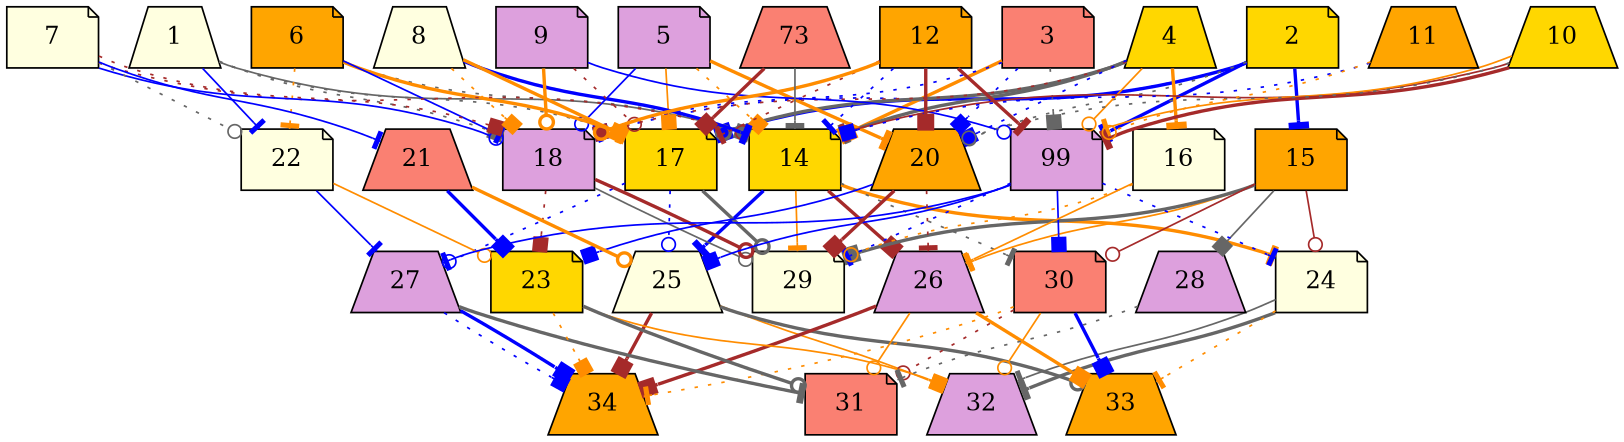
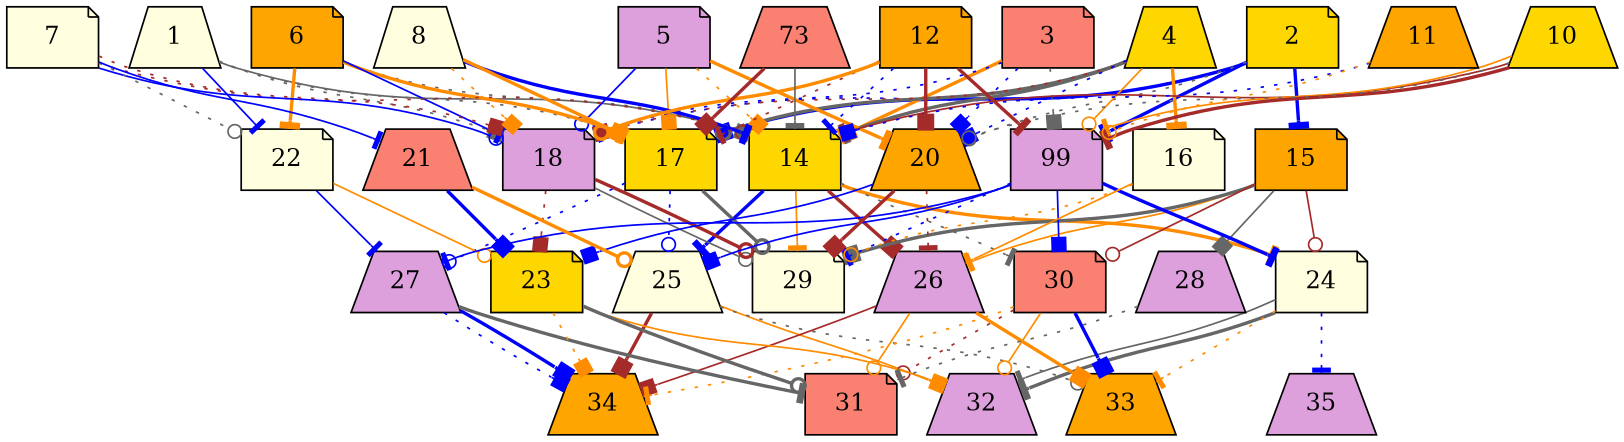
node "9": removed
edge "6" -> "22": style dotted -> bold
edge "99" -> "24": style dotted -> bold
edge "25" -> "33": style bold -> dotted
edge "26" -> "34": style bold -> solid
node "35": added
